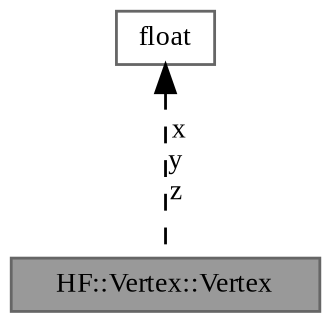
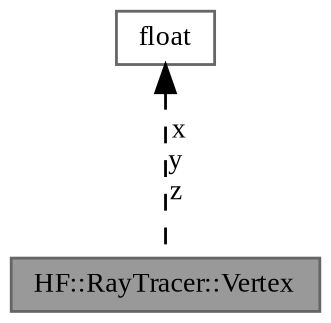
node "HF::Vertex::Vertex": label "HF::Vertex::Vertex" -> "HF::RayTracer::Vertex"
